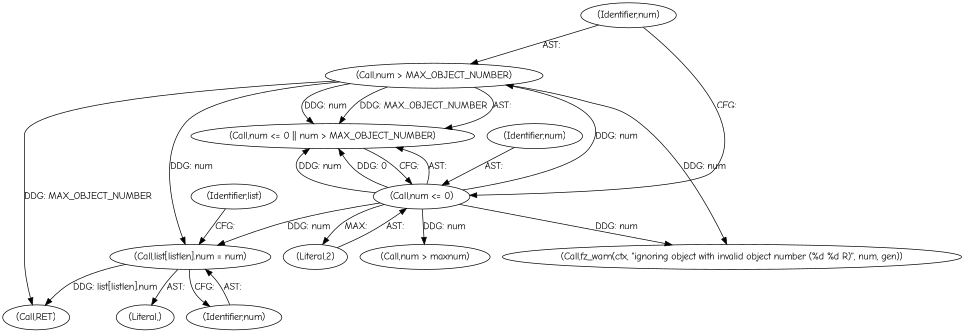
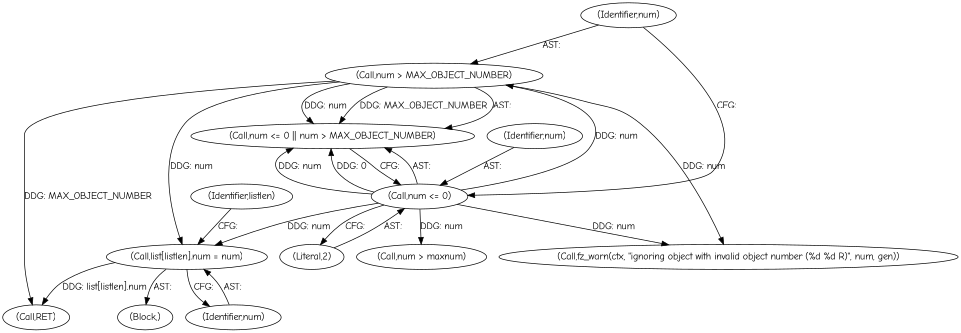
node "(Identifier,list)": label "(Identifier,list)" -> "(Identifier,listlen)"
edge "(Call,num <= 0)" -> "(Literal,2)": label "MAX: " -> "CFG: "
node "(Literal,)": label "(Literal,)" -> "(Block,)"
